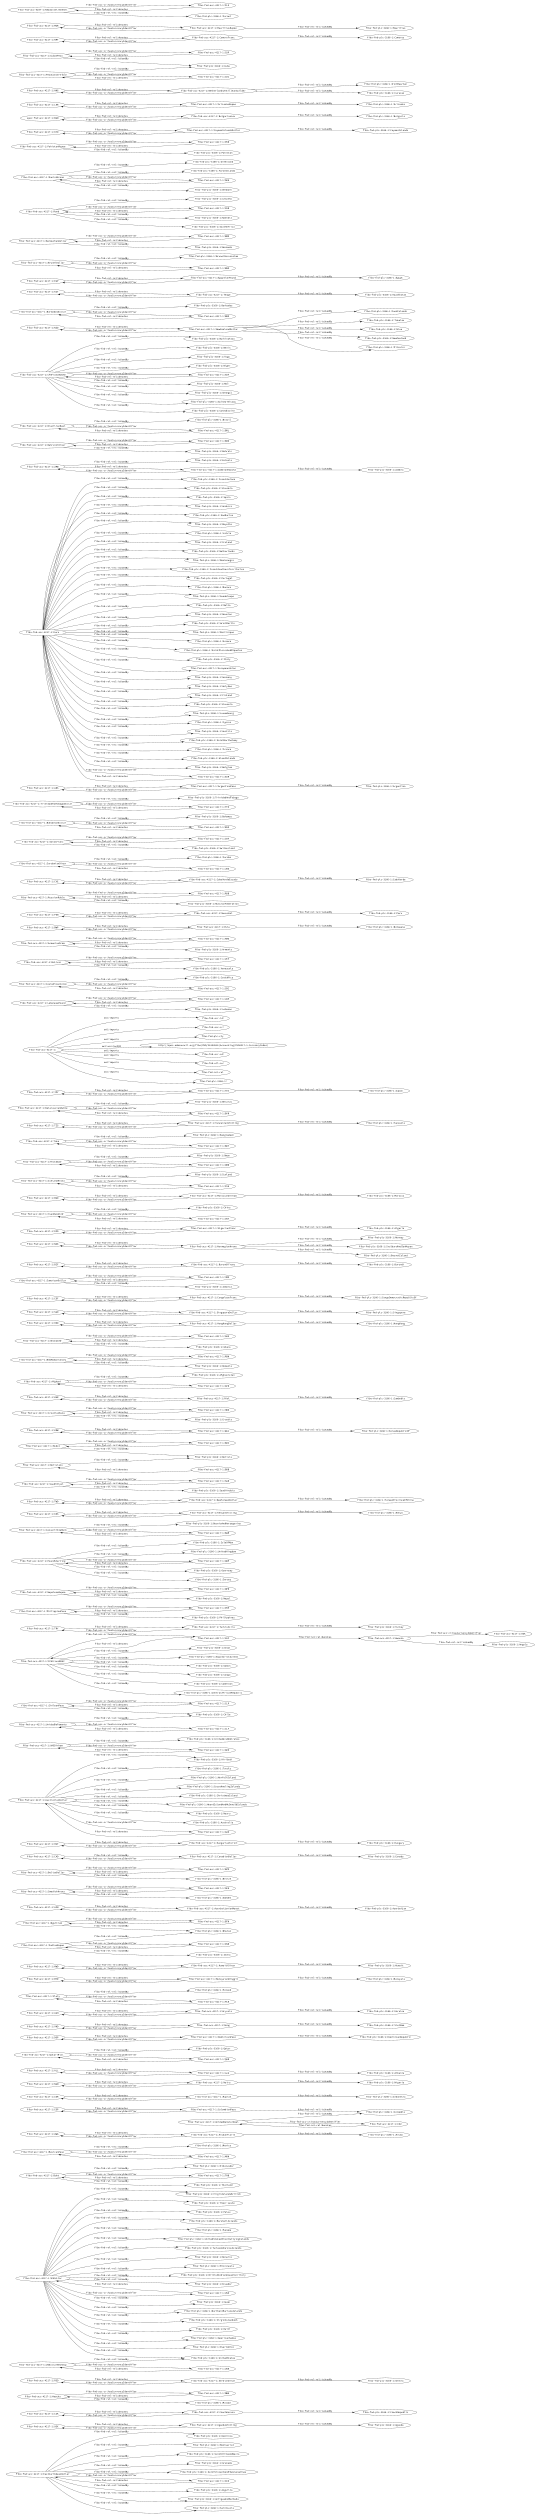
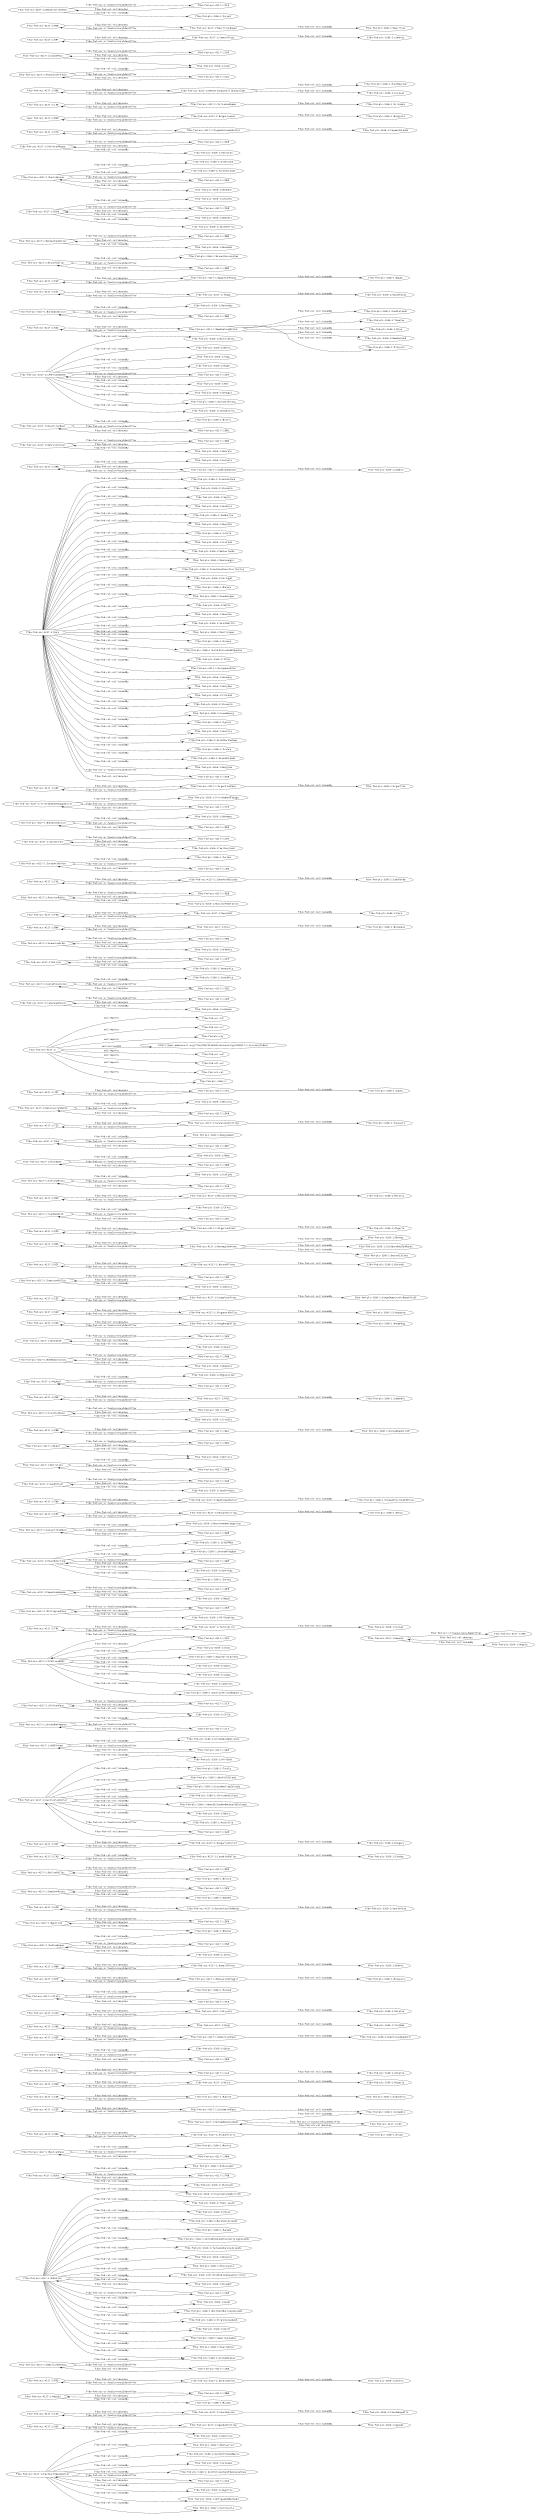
edge "fibo-fnd-acc-4217-1:Boliviano" -> "fibo-fnd-acc-4217-1:BOB": added, label "fibo-fnd-acc-cr:hasCurrencyIdentifier"
edge "fibo-fnd-acc-4217-1:XAF" -> "fibo-fnd-acc-4217-1:Kwanza": now "fibo-fnd-acc-4217-1:AOA" -> "fibo-fnd-acc-4217-1:Kwanza"
